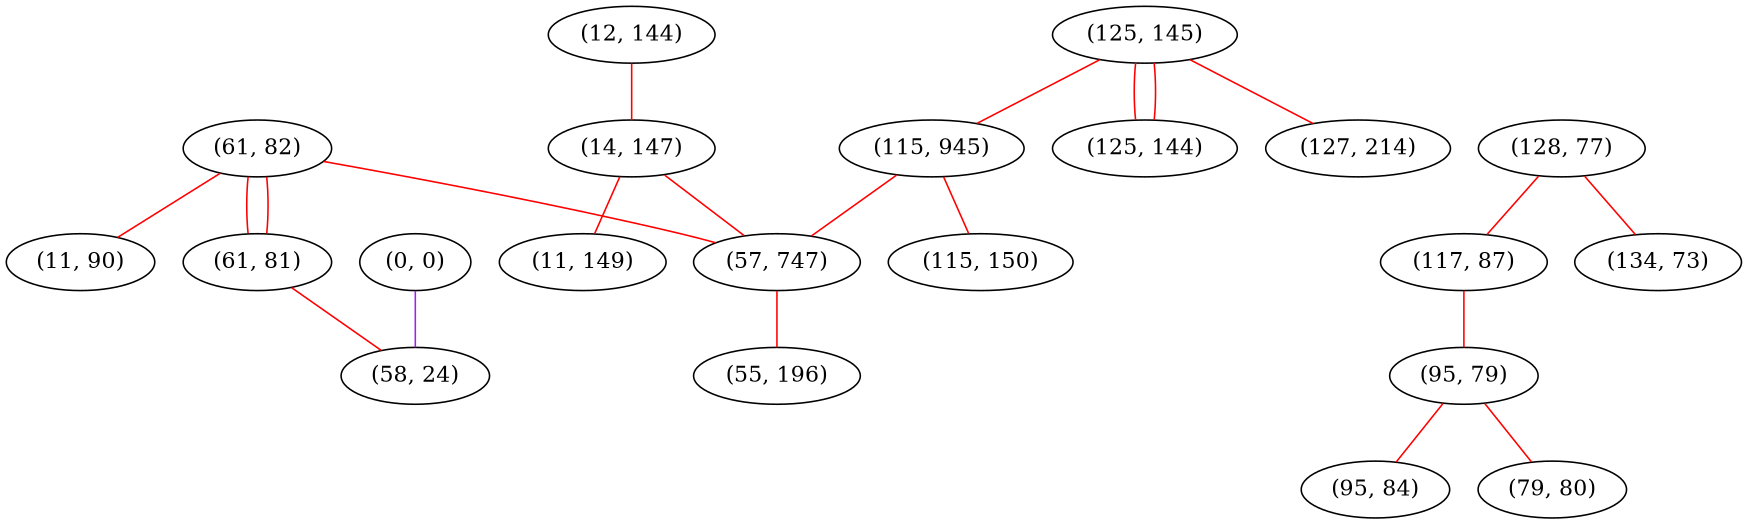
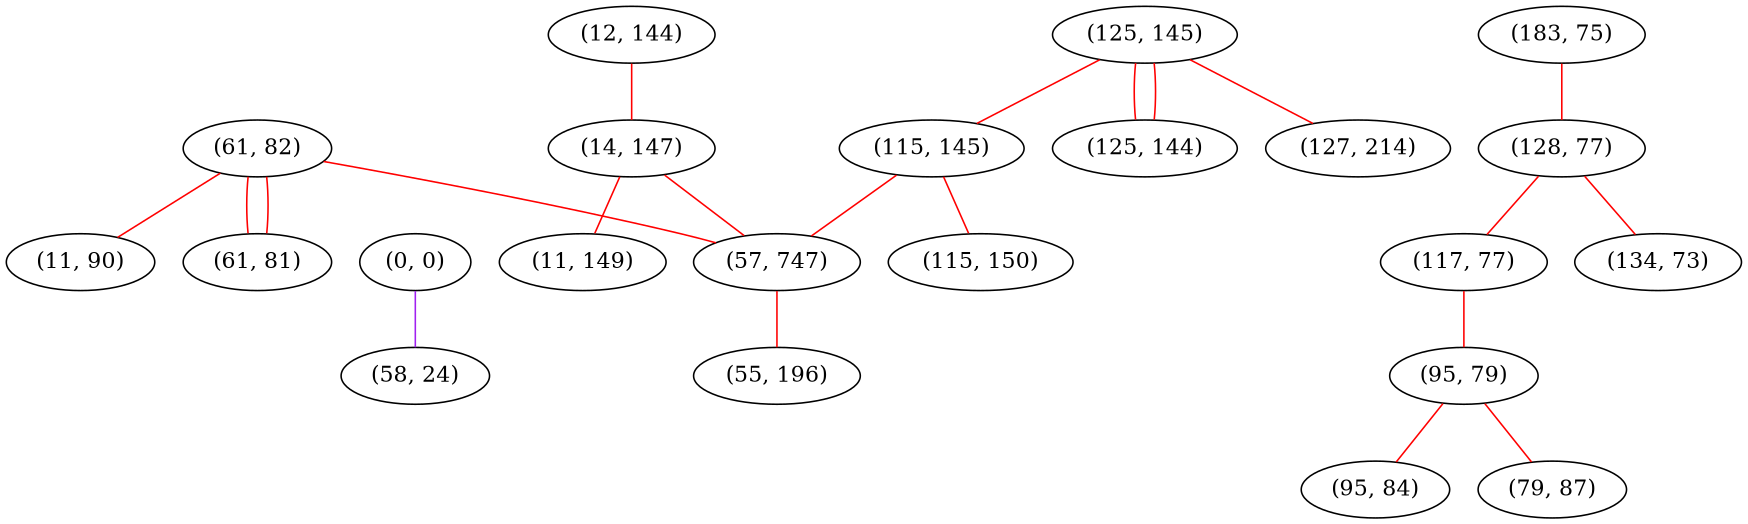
node "(183, 75)": added
node "(115, 945)": label "(115, 945)" -> "(115, 145)"
node "(117, 87)": label "(117, 87)" -> "(117, 77)"
edge "(61, 81)" -- "(58, 24)": removed
node "(79, 80)": label "(79, 80)" -> "(79, 87)"
